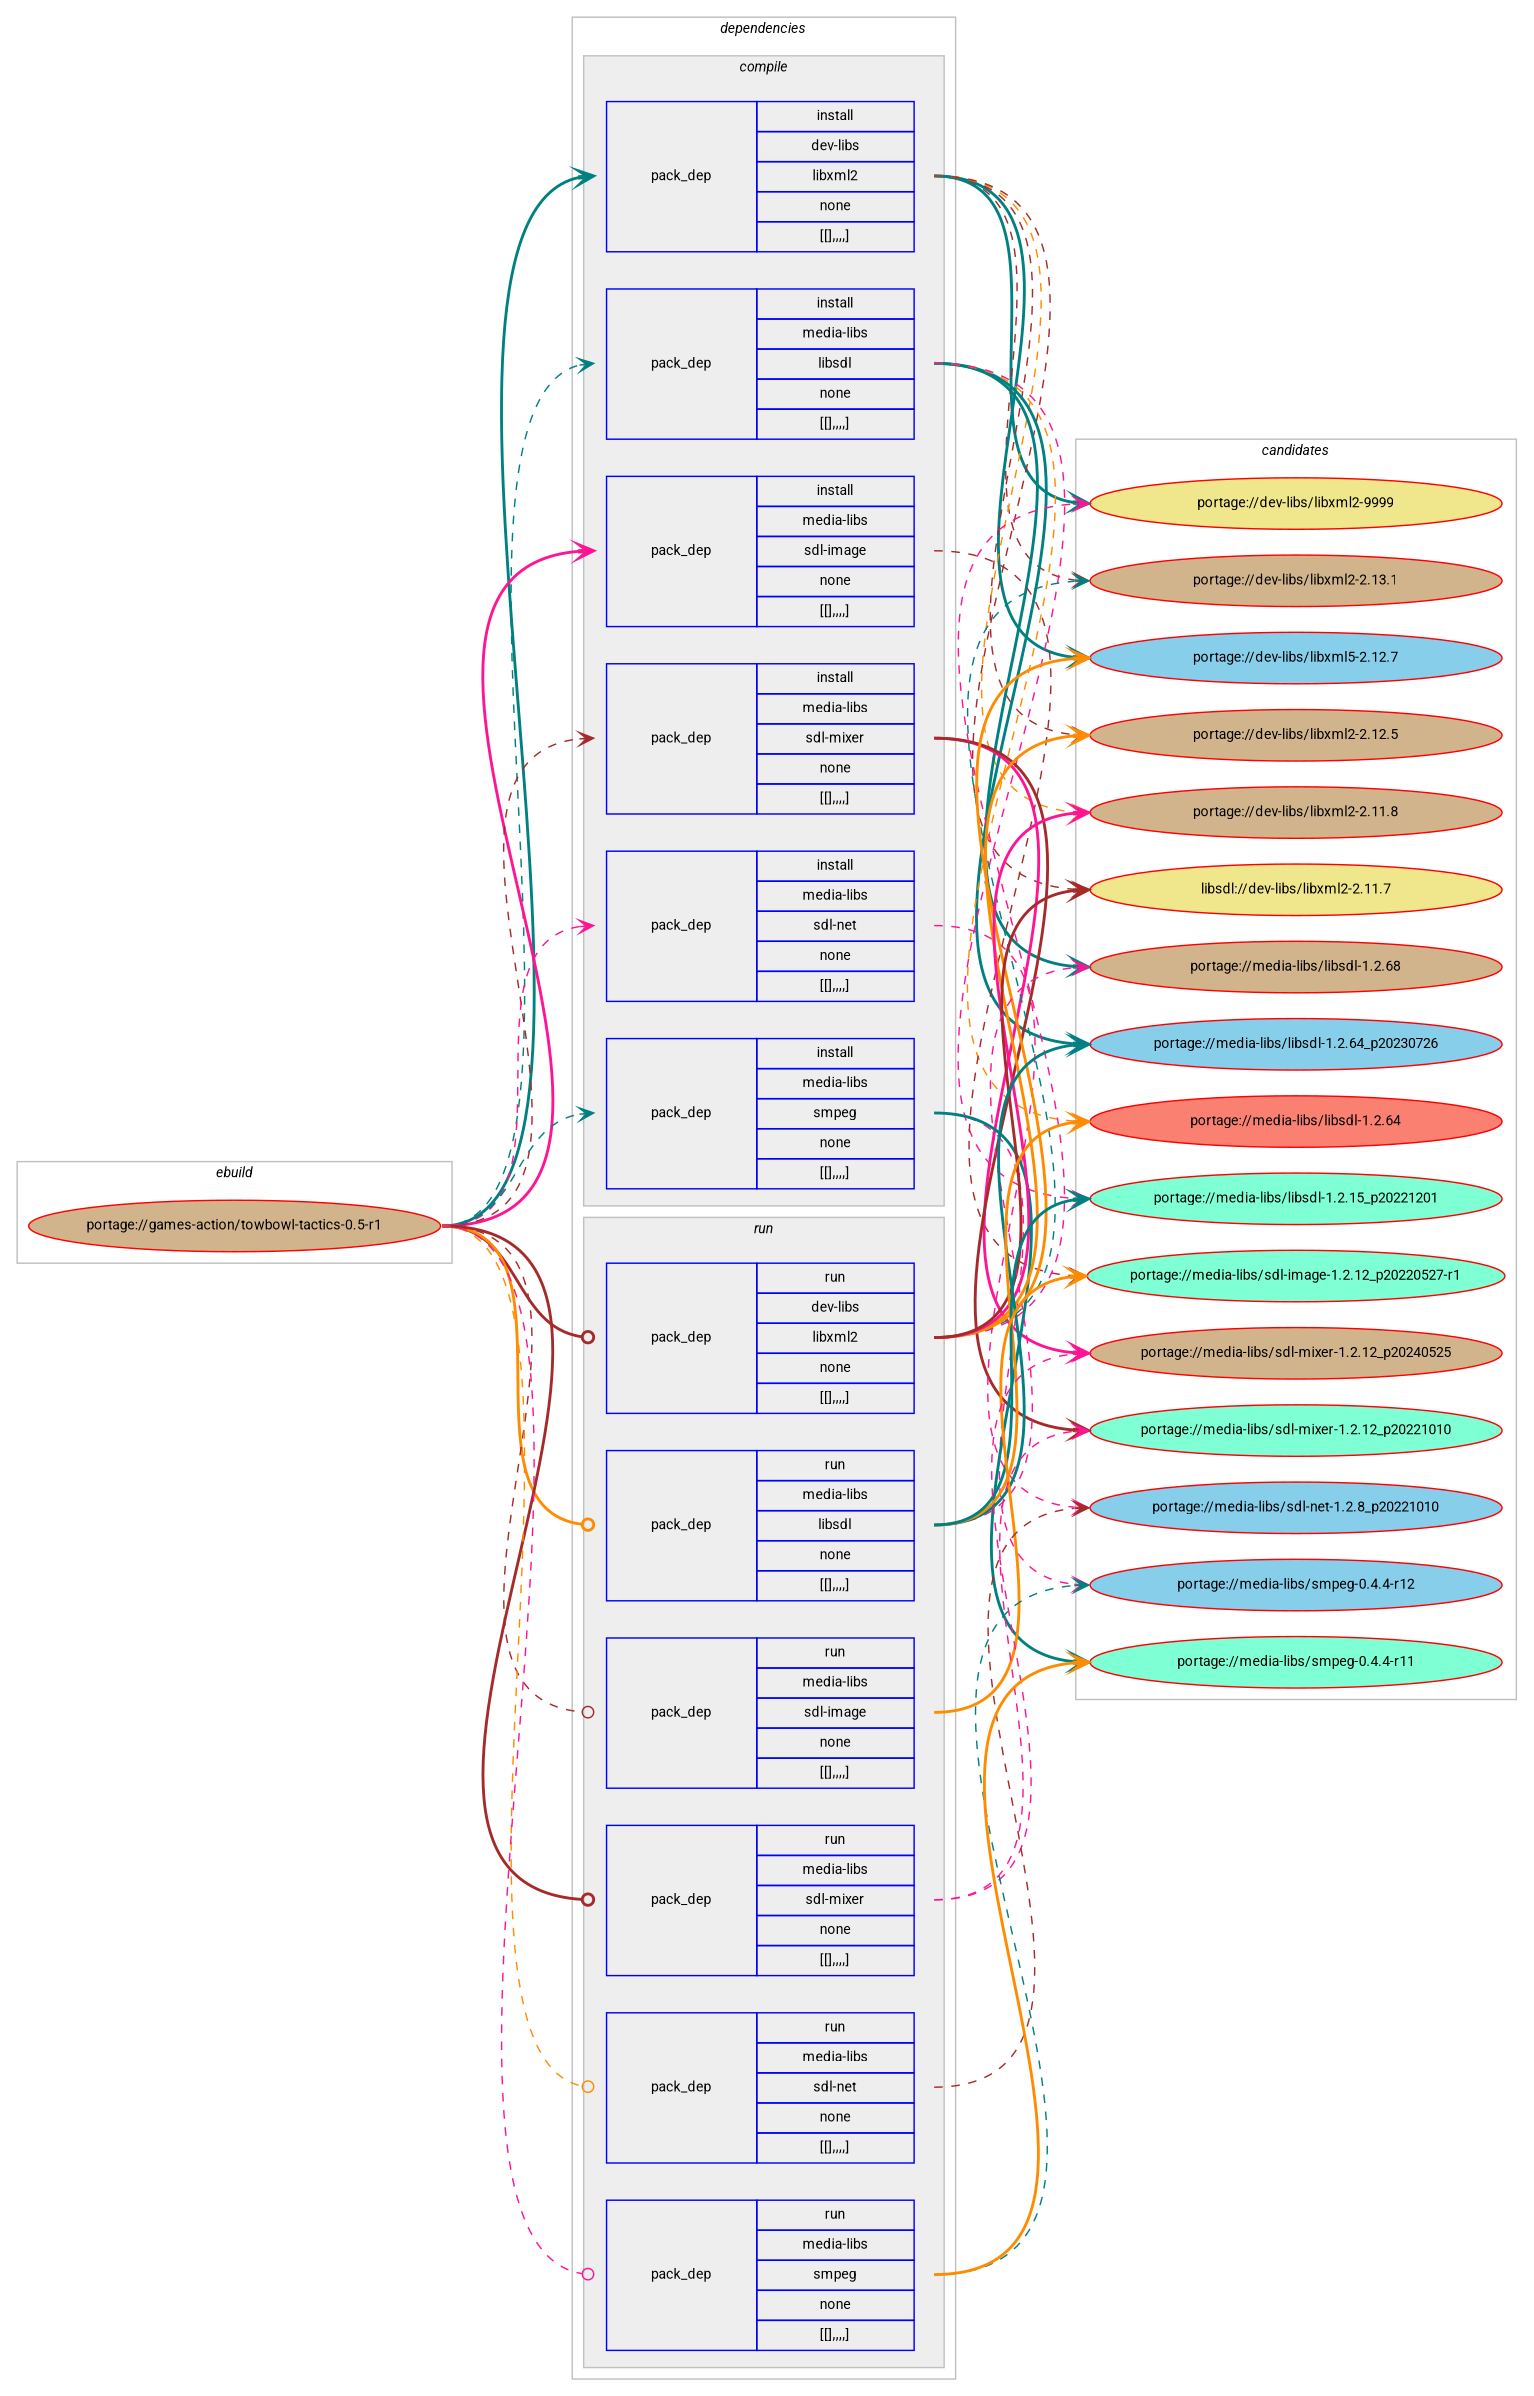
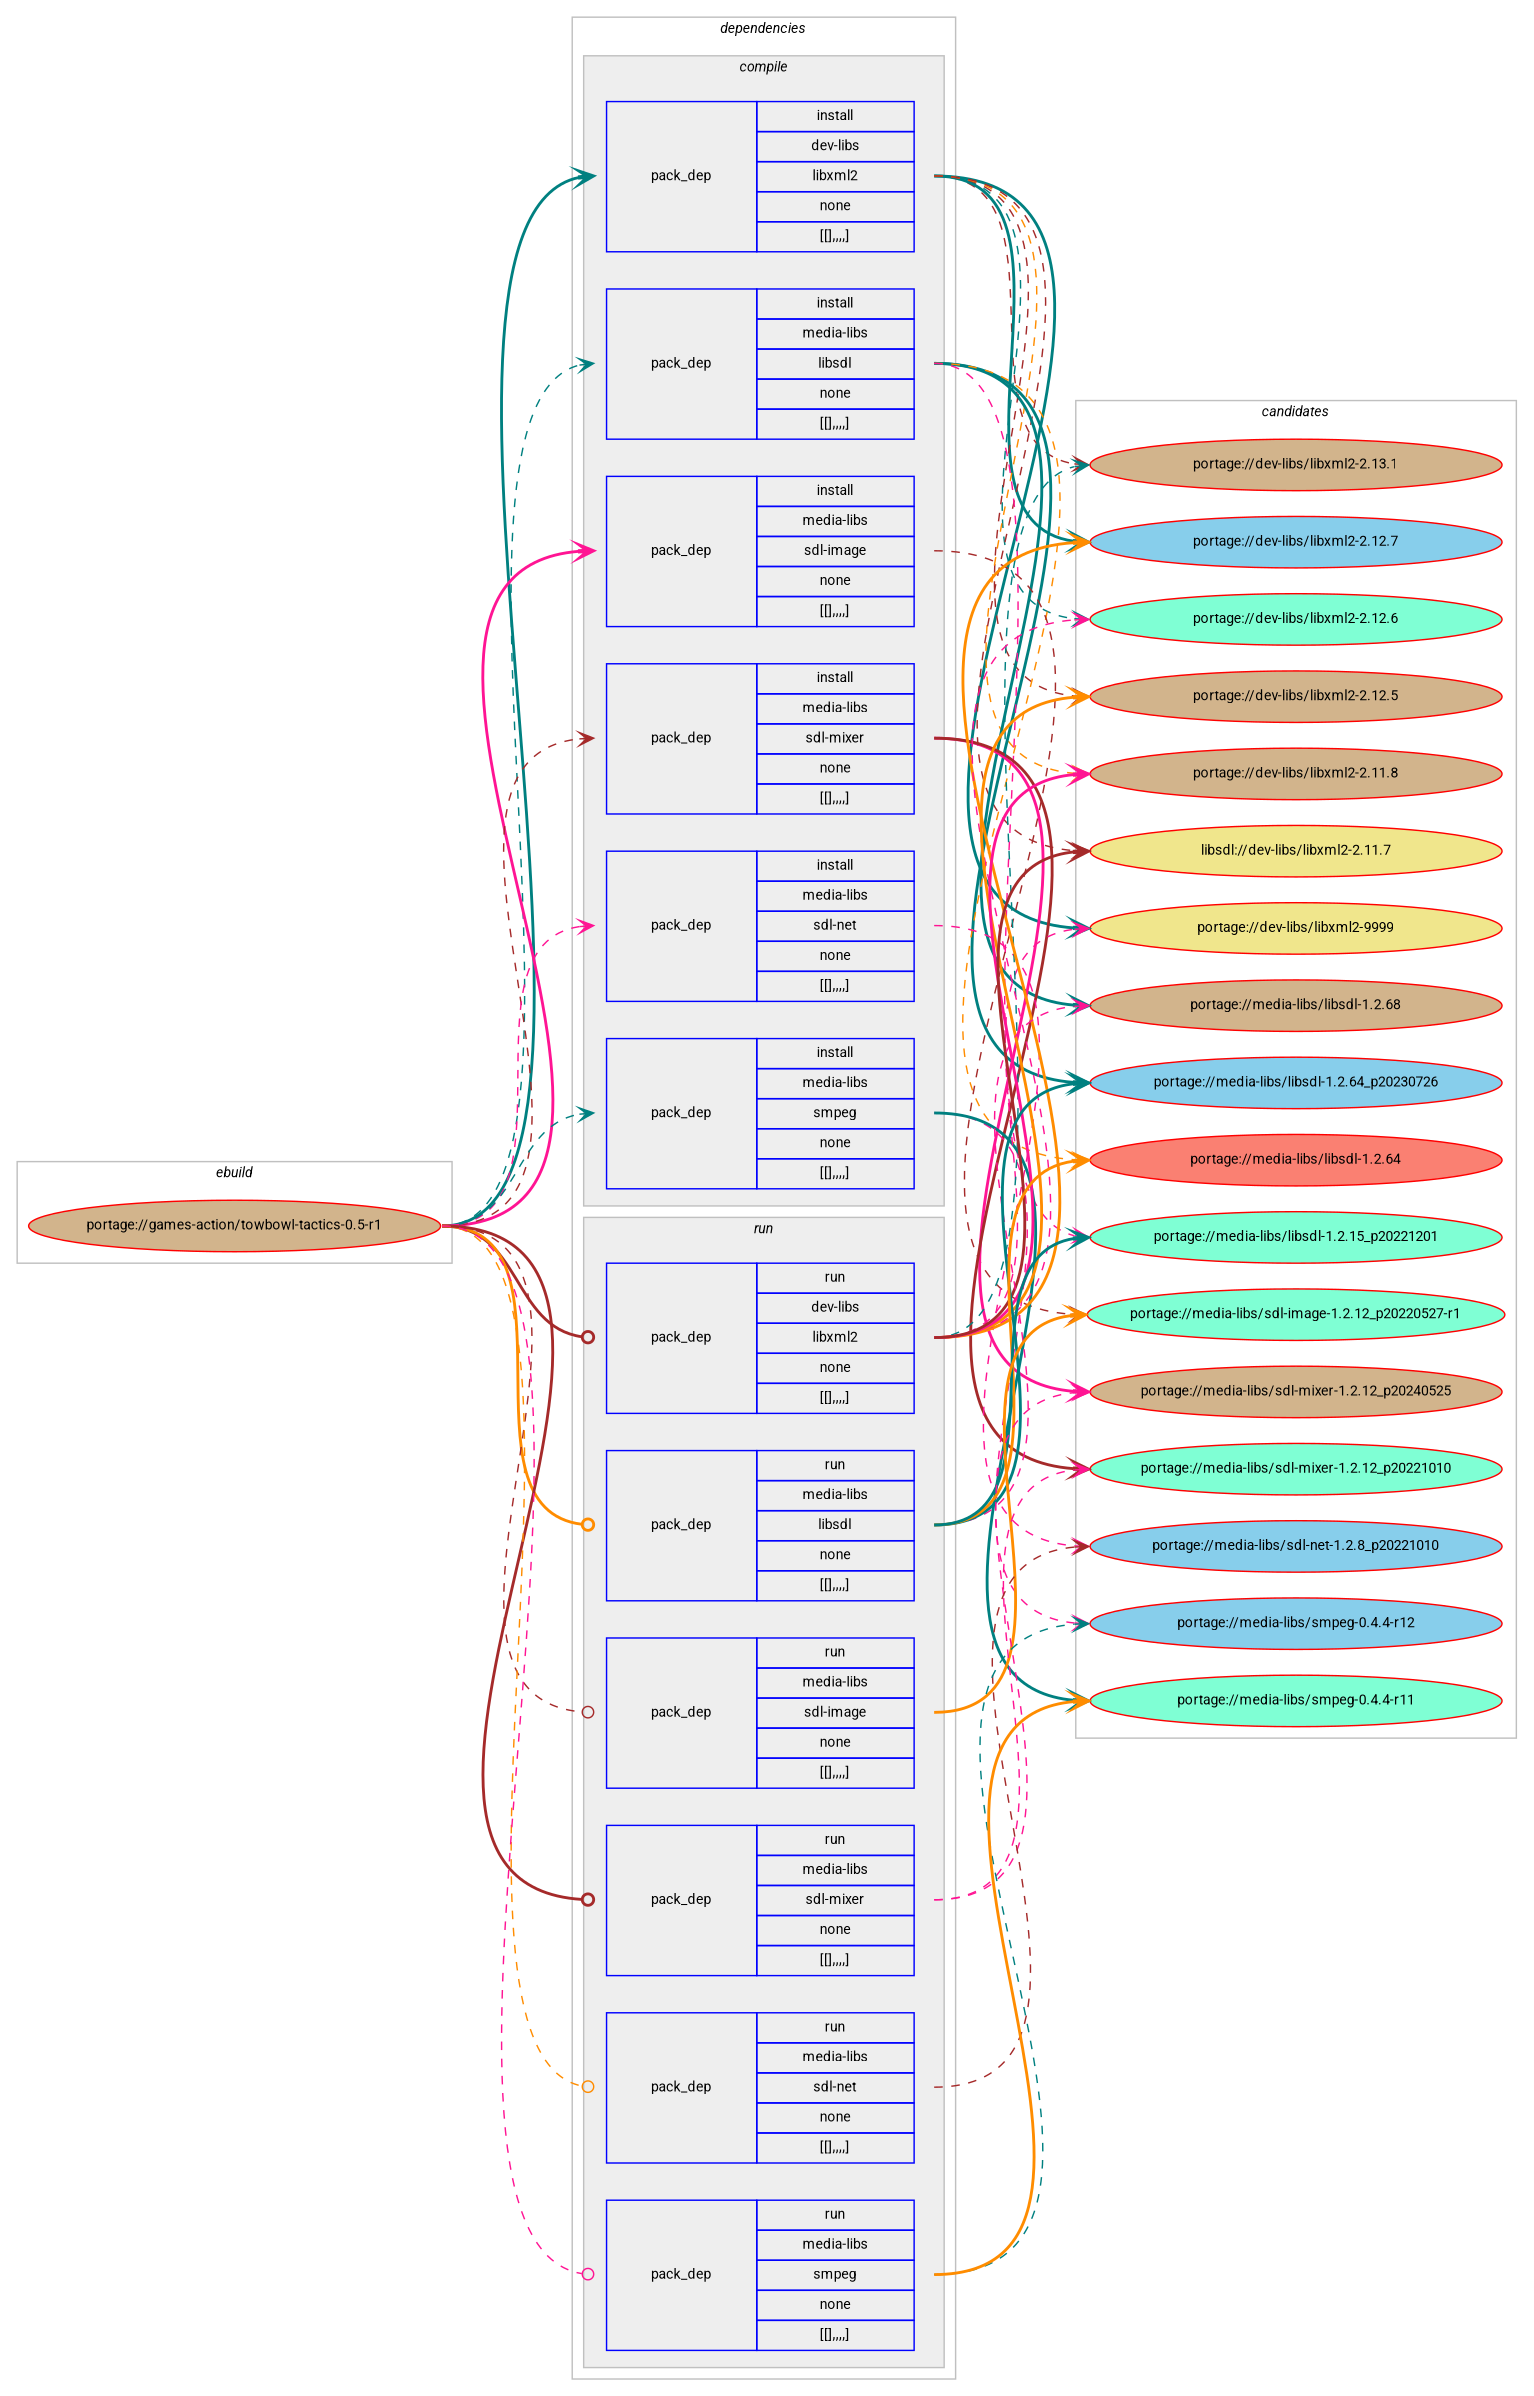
node "portage://dev-libs/libxml2-2.12.6": added
node "portage://dev-libs/libxml5-2.12.7": label "portage://dev-libs/libxml5-2.12.7" -> "portage://dev-libs/libxml2-2.12.7"
